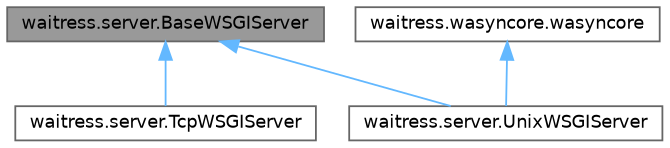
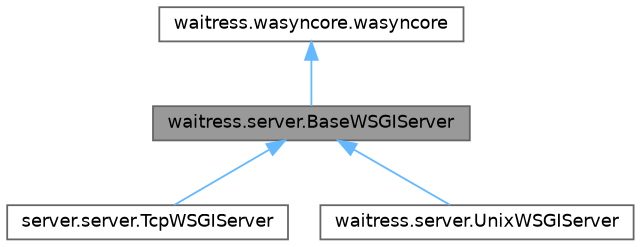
edge "waitress.server.UnixWSGIServer" -> "waitress.wasyncore.wasyncore": now "waitress.server.BaseWSGIServer" -> "waitress.wasyncore.wasyncore"
node "waitress.server.TcpWSGIServer": label "waitress.server.TcpWSGIServer" -> "server.server.TcpWSGIServer"
